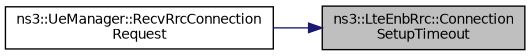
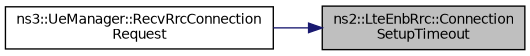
node "ns3::LteEnbRrc::Connection SetupTimeout": label "ns3::LteEnbRrc::Connection SetupTimeout" -> "ns2::LteEnbRrc::Connection SetupTimeout"
